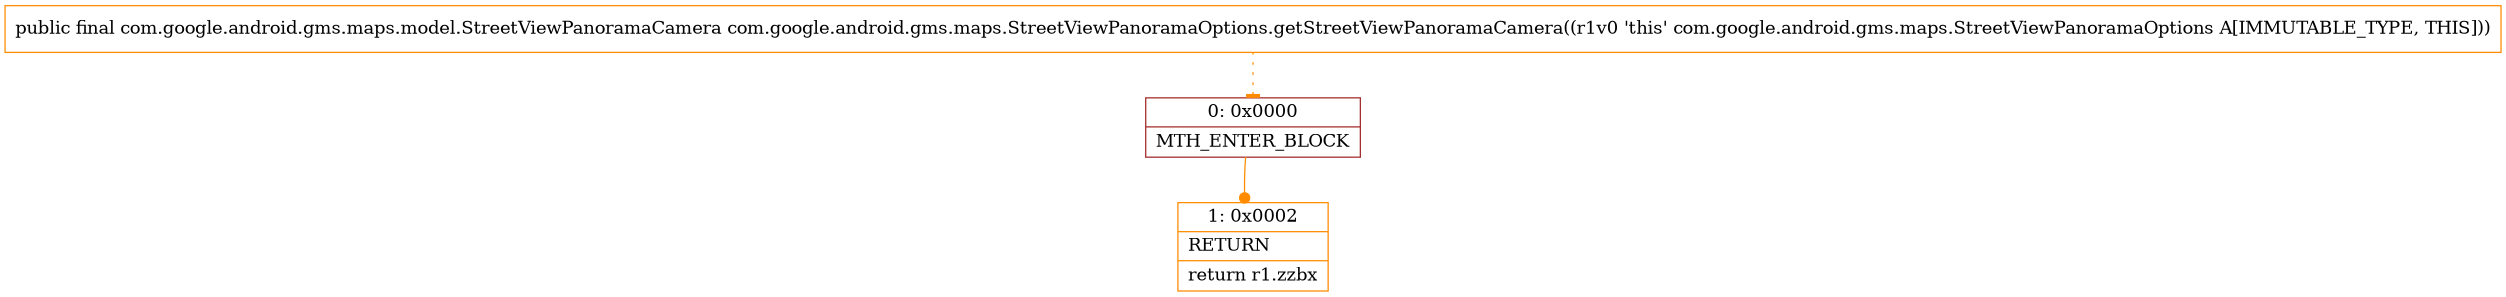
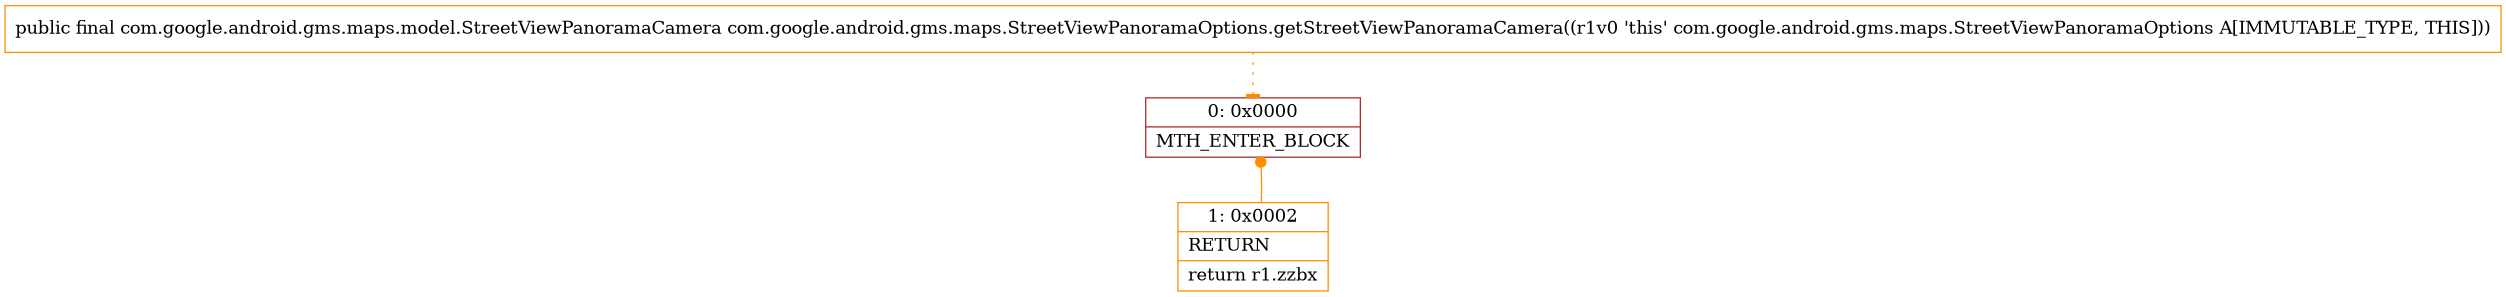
edge "0: 0x0000" -> "1: 0x0002": reversed
